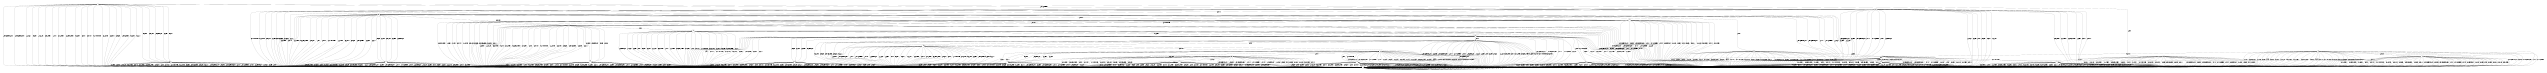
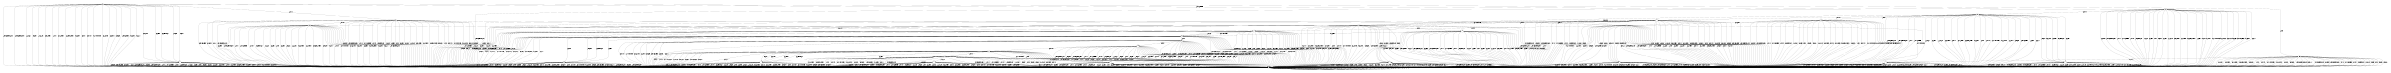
edge "s0" -> "s3": added, label "I_KEXINIT"
